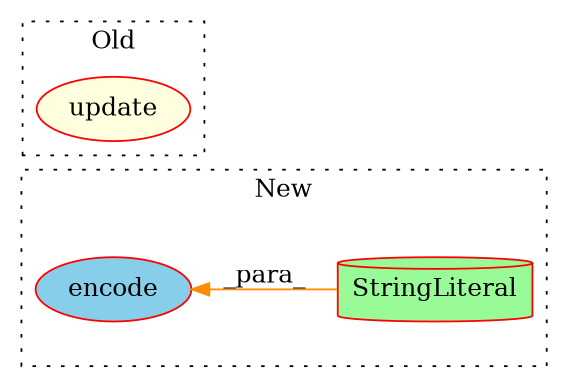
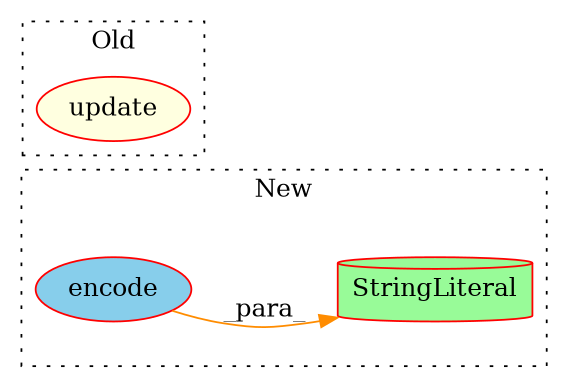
edge "StringLiteral" -> "encode": reversed
